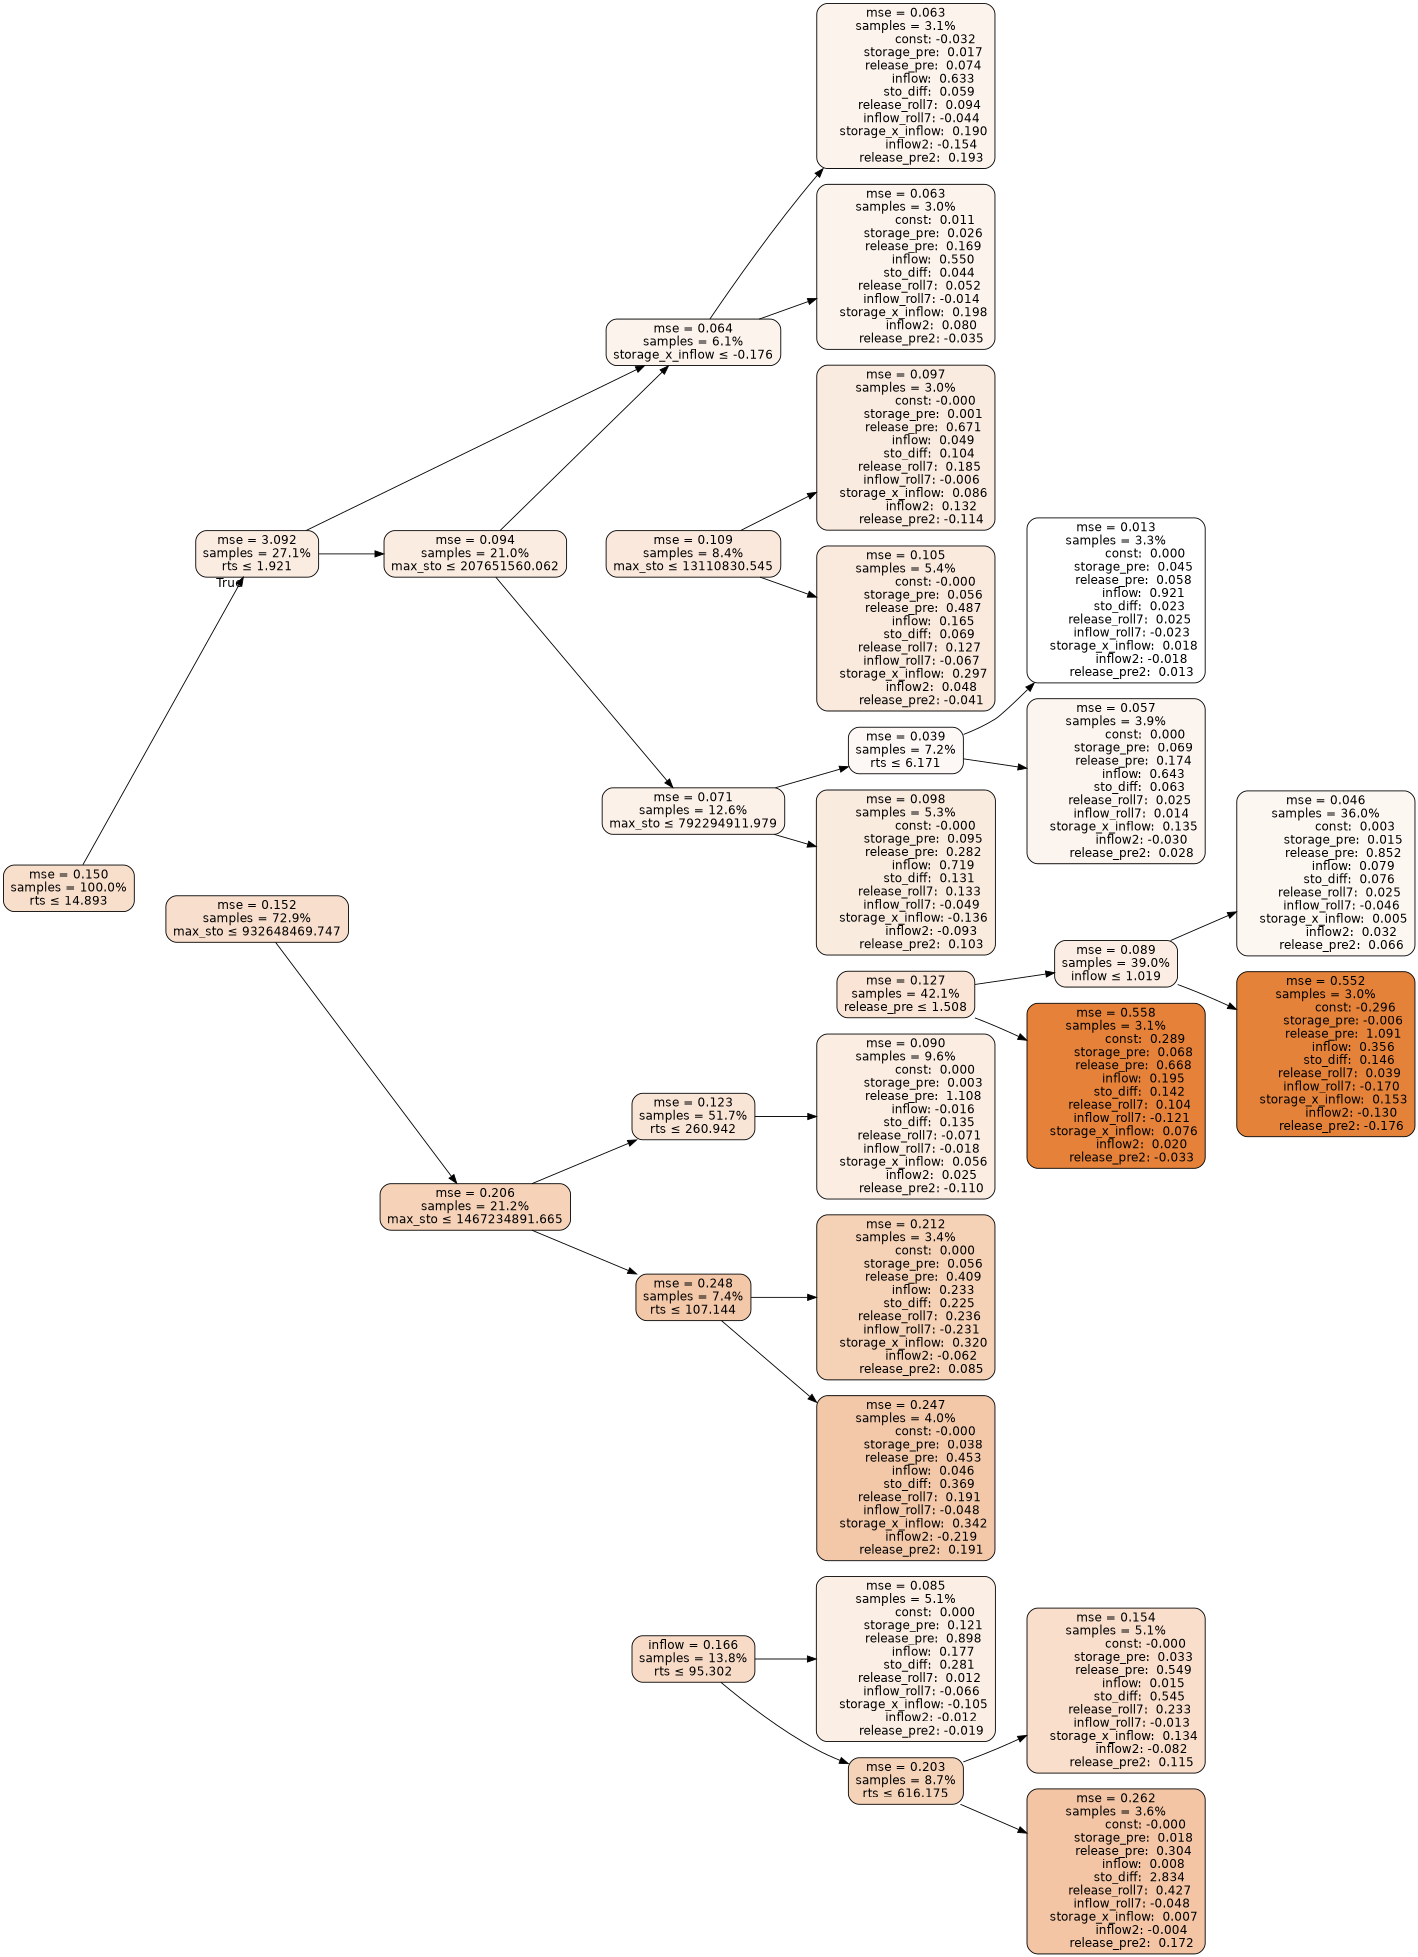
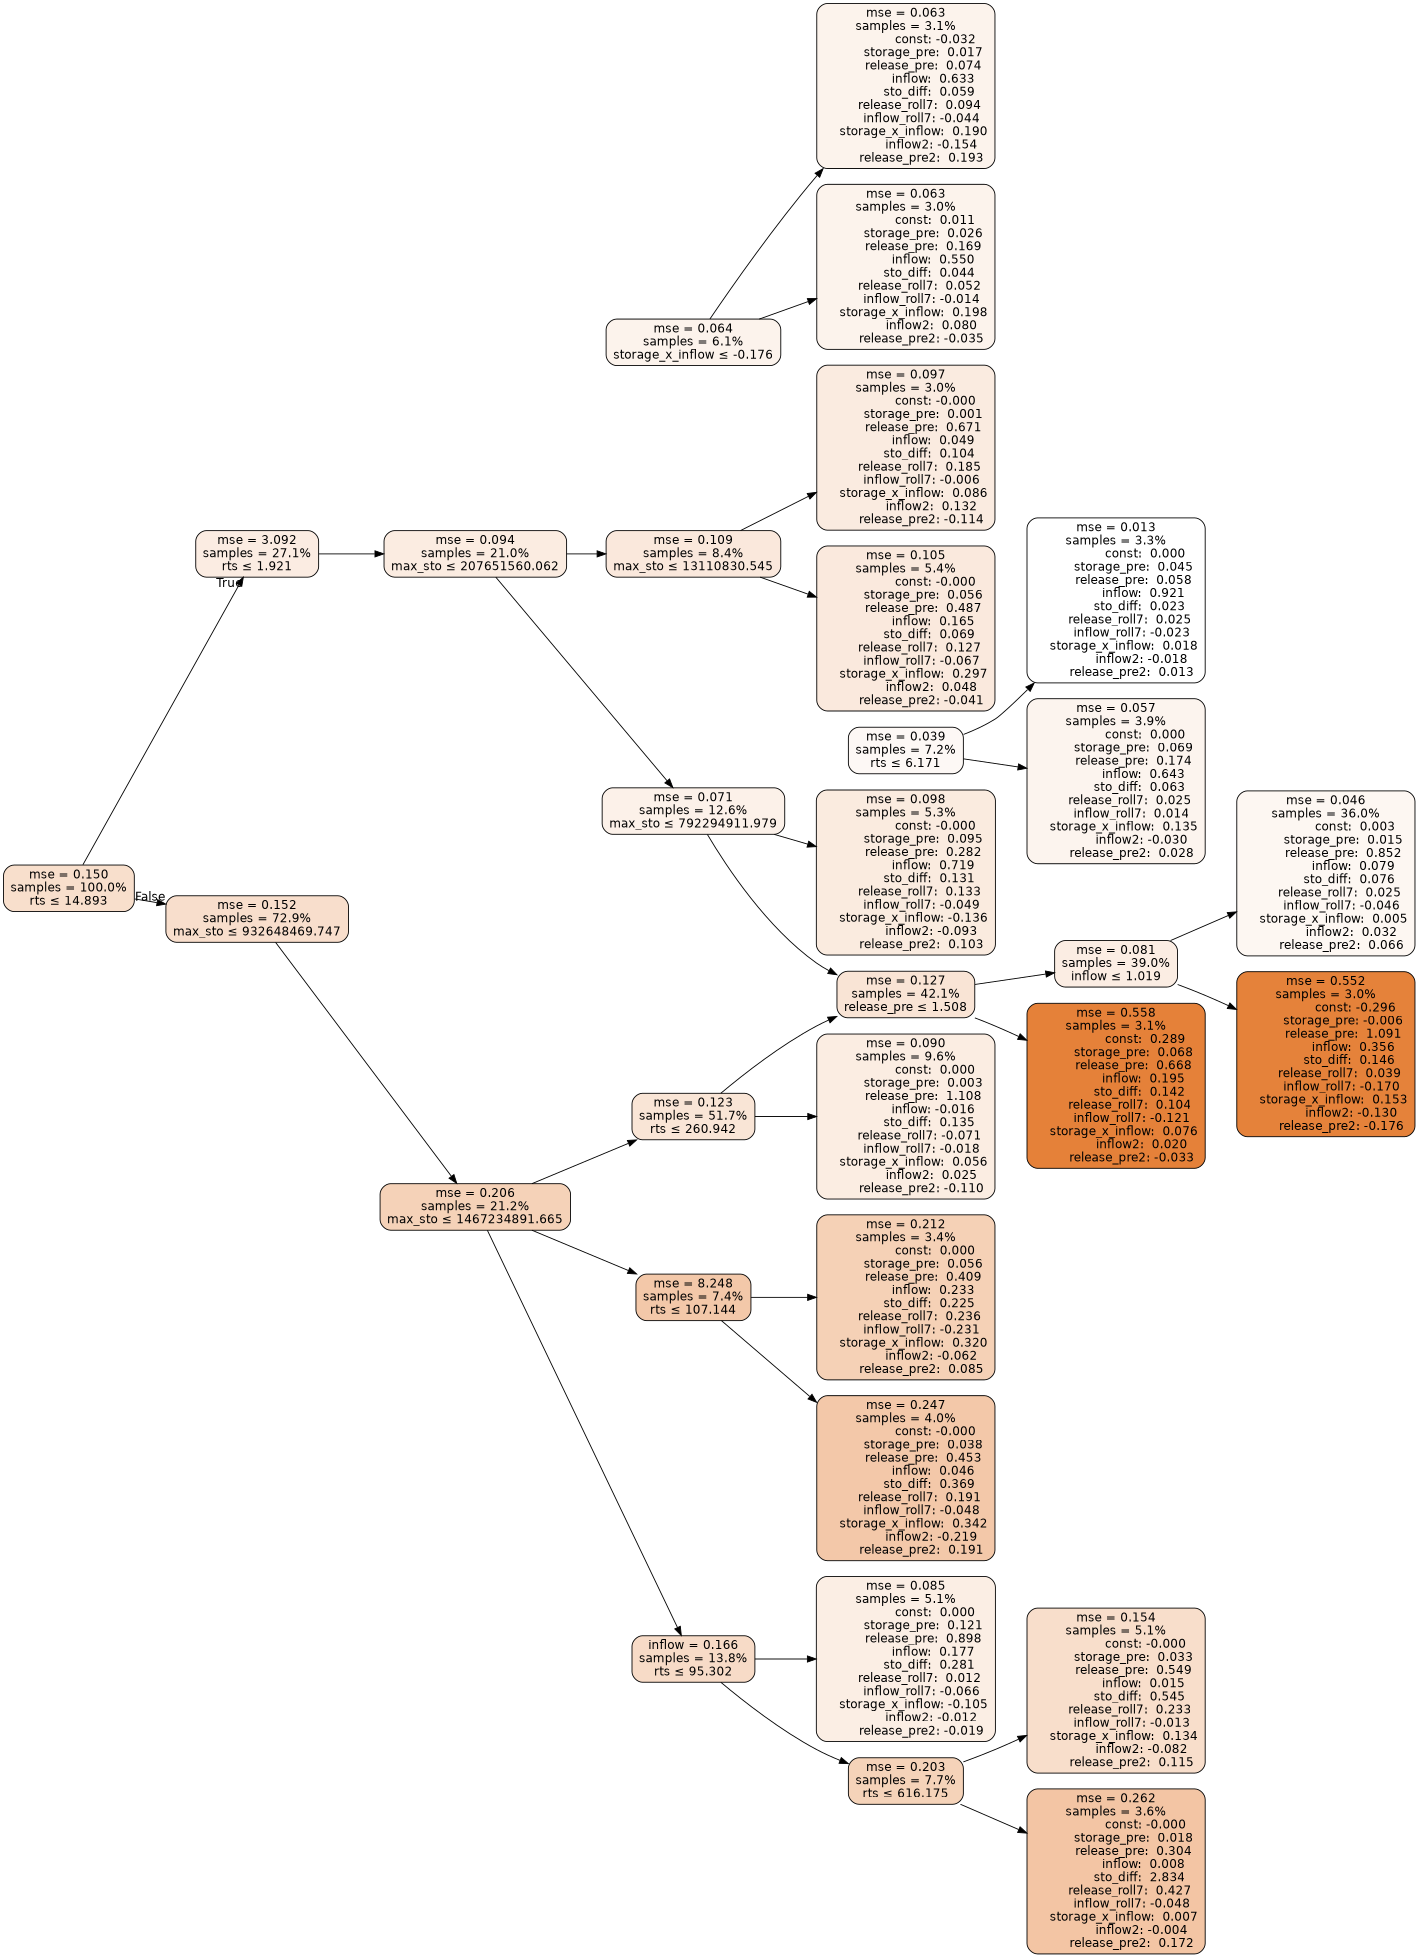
edge "mse = 3.092 samples = 27.1% rts ≤ 1.921" -> "mse = 0.064 samples = 6.1% storage_x_inflow ≤ -0.176": removed
edge "mse = 0.094 samples = 21.0% max_sto ≤ 207651560.062" -> "mse = 0.064 samples = 6.1% storage_x_inflow ≤ -0.176": now "mse = 0.094 samples = 21.0% max_sto ≤ 207651560.062" -> "mse = 0.109 samples = 8.4% max_sto ≤ 13110830.545"
edge "mse = 0.071 samples = 12.6% max_sto ≤ 792294911.979" -> "mse = 0.039 samples = 7.2% rts ≤ 6.171": now "mse = 0.071 samples = 12.6% max_sto ≤ 792294911.979" -> "mse = 0.127 samples = 42.1% release_pre ≤ 1.508"
edge "mse = 0.150 samples = 100.0% rts ≤ 14.893" -> "mse = 0.152 samples = 72.9% max_sto ≤ 932648469.747": added
node "mse = 0.089 samples = 39.0% inflow ≤ 1.019": label "mse = 0.089 samples = 39.0% inflow ≤ 1.019" -> "mse = 0.081 samples = 39.0% inflow ≤ 1.019"
edge "mse = 0.123 samples = 51.7% rts ≤ 260.942" -> "mse = 0.127 samples = 42.1% release_pre ≤ 1.508": added
node "mse = 0.248 samples = 7.4% rts ≤ 107.144": label "mse = 0.248 samples = 7.4% rts ≤ 107.144" -> "mse = 8.248 samples = 7.4% rts ≤ 107.144"
edge "mse = 0.206 samples = 21.2% max_sto ≤ 1467234891.665" -> "inflow = 0.166 samples = 13.8% rts ≤ 95.302": added
node "mse = 0.203 samples = 8.7% rts ≤ 616.175": label "mse = 0.203 samples = 8.7% rts ≤ 616.175" -> "mse = 0.203 samples = 7.7% rts ≤ 616.175"
